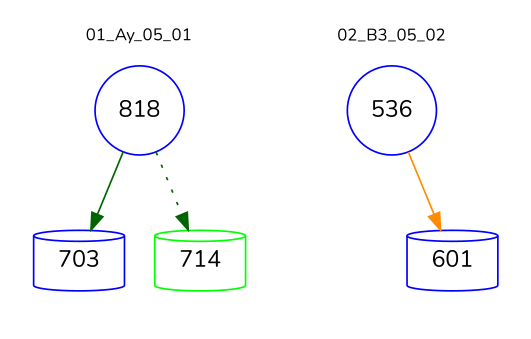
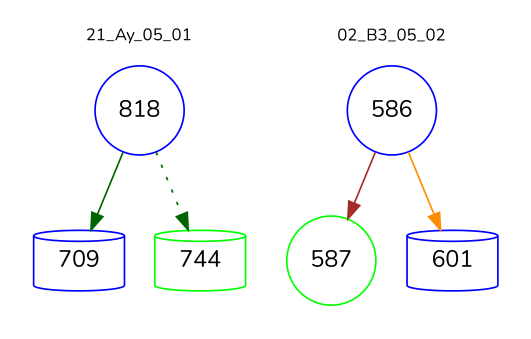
cluster "01_Ay_05_01": label "01_Ay_05_01" -> "21_Ay_05_01"
node "536": label "536" -> "586"
node "703": label "703" -> "709"
node "714": label "714" -> "744"
node "587": added
